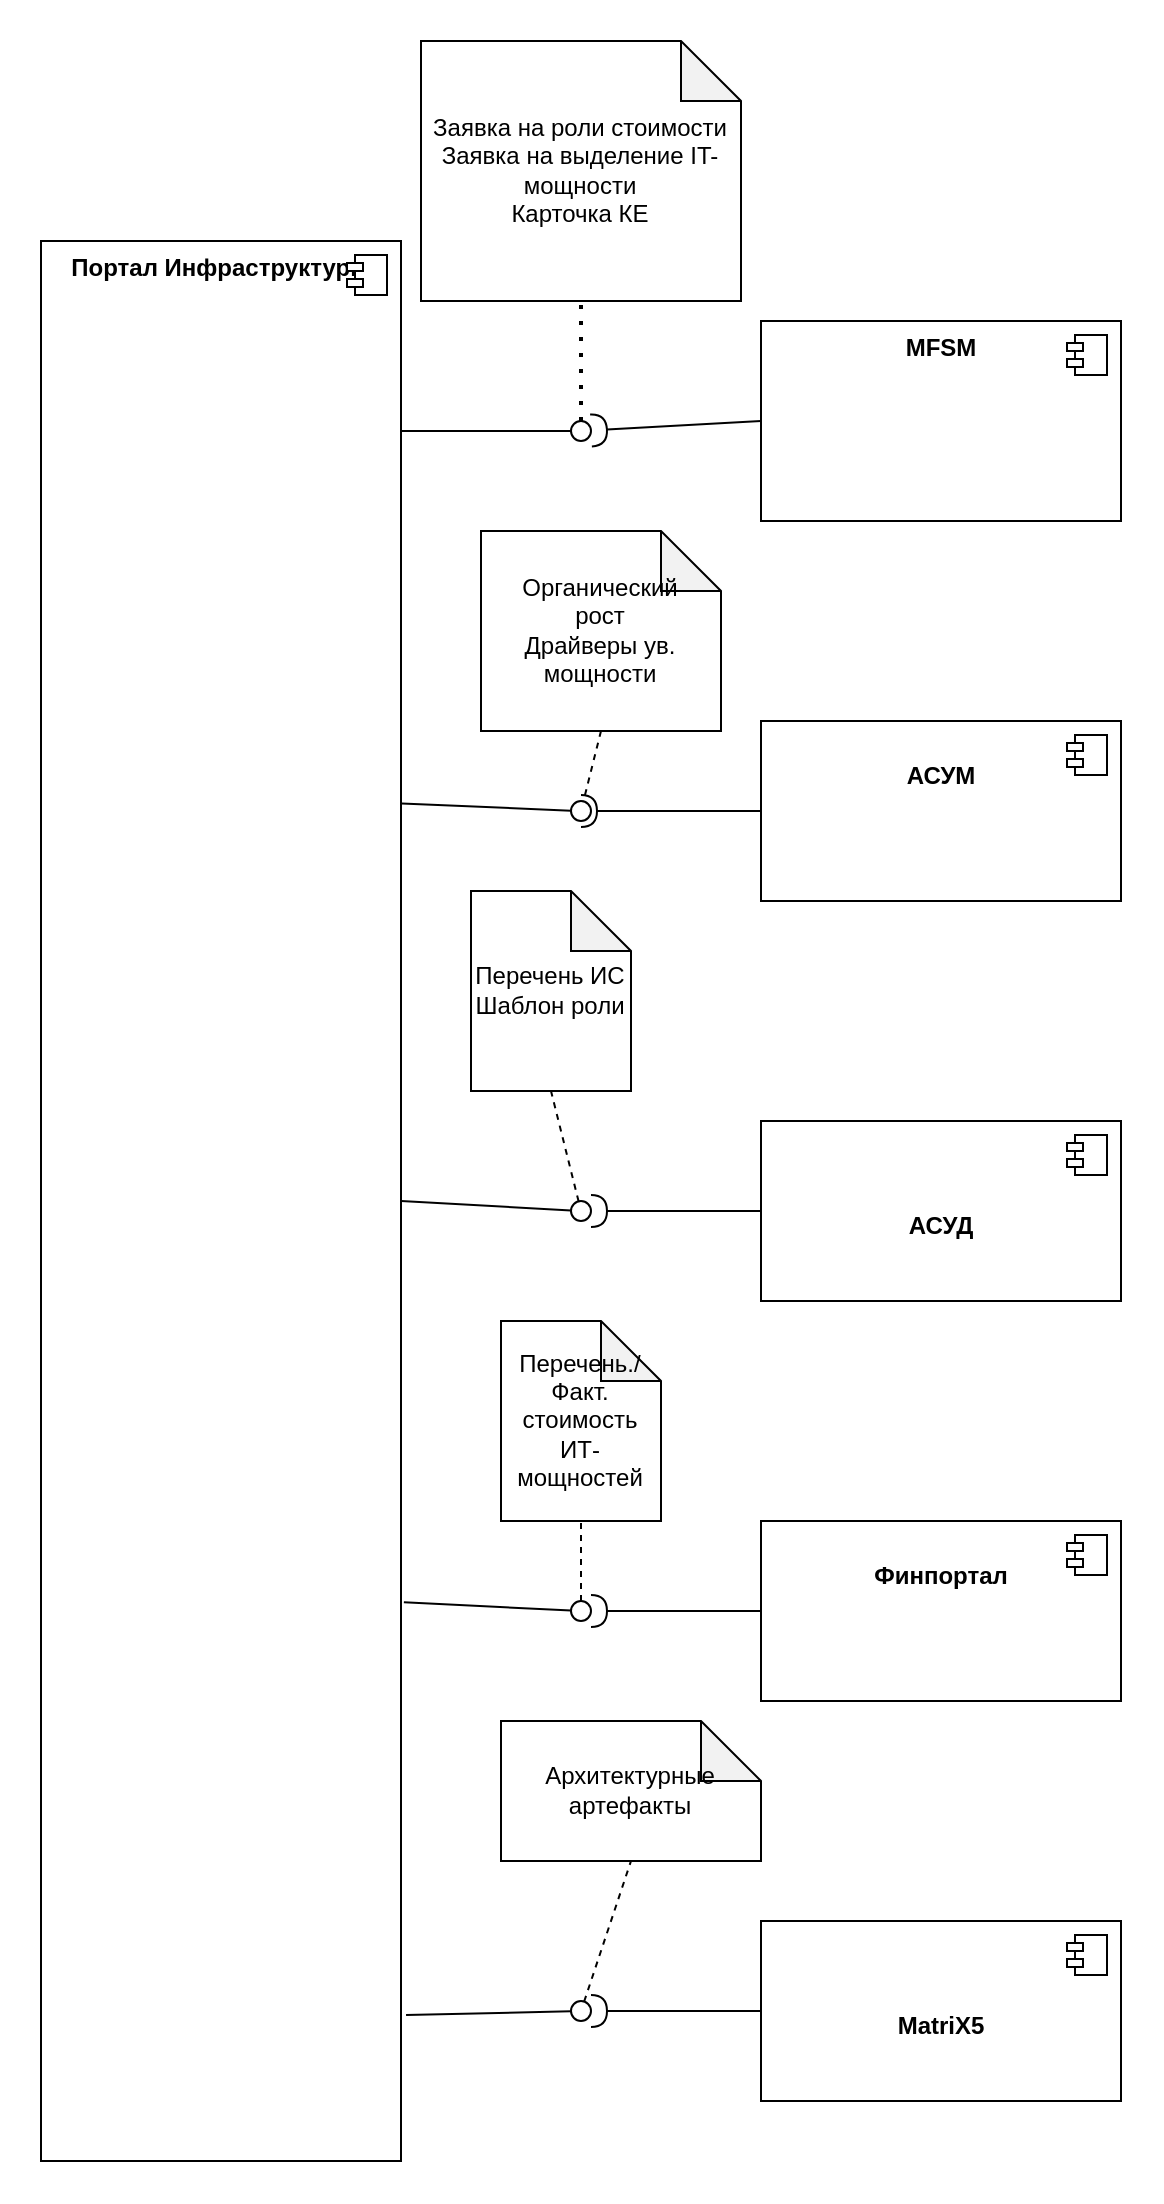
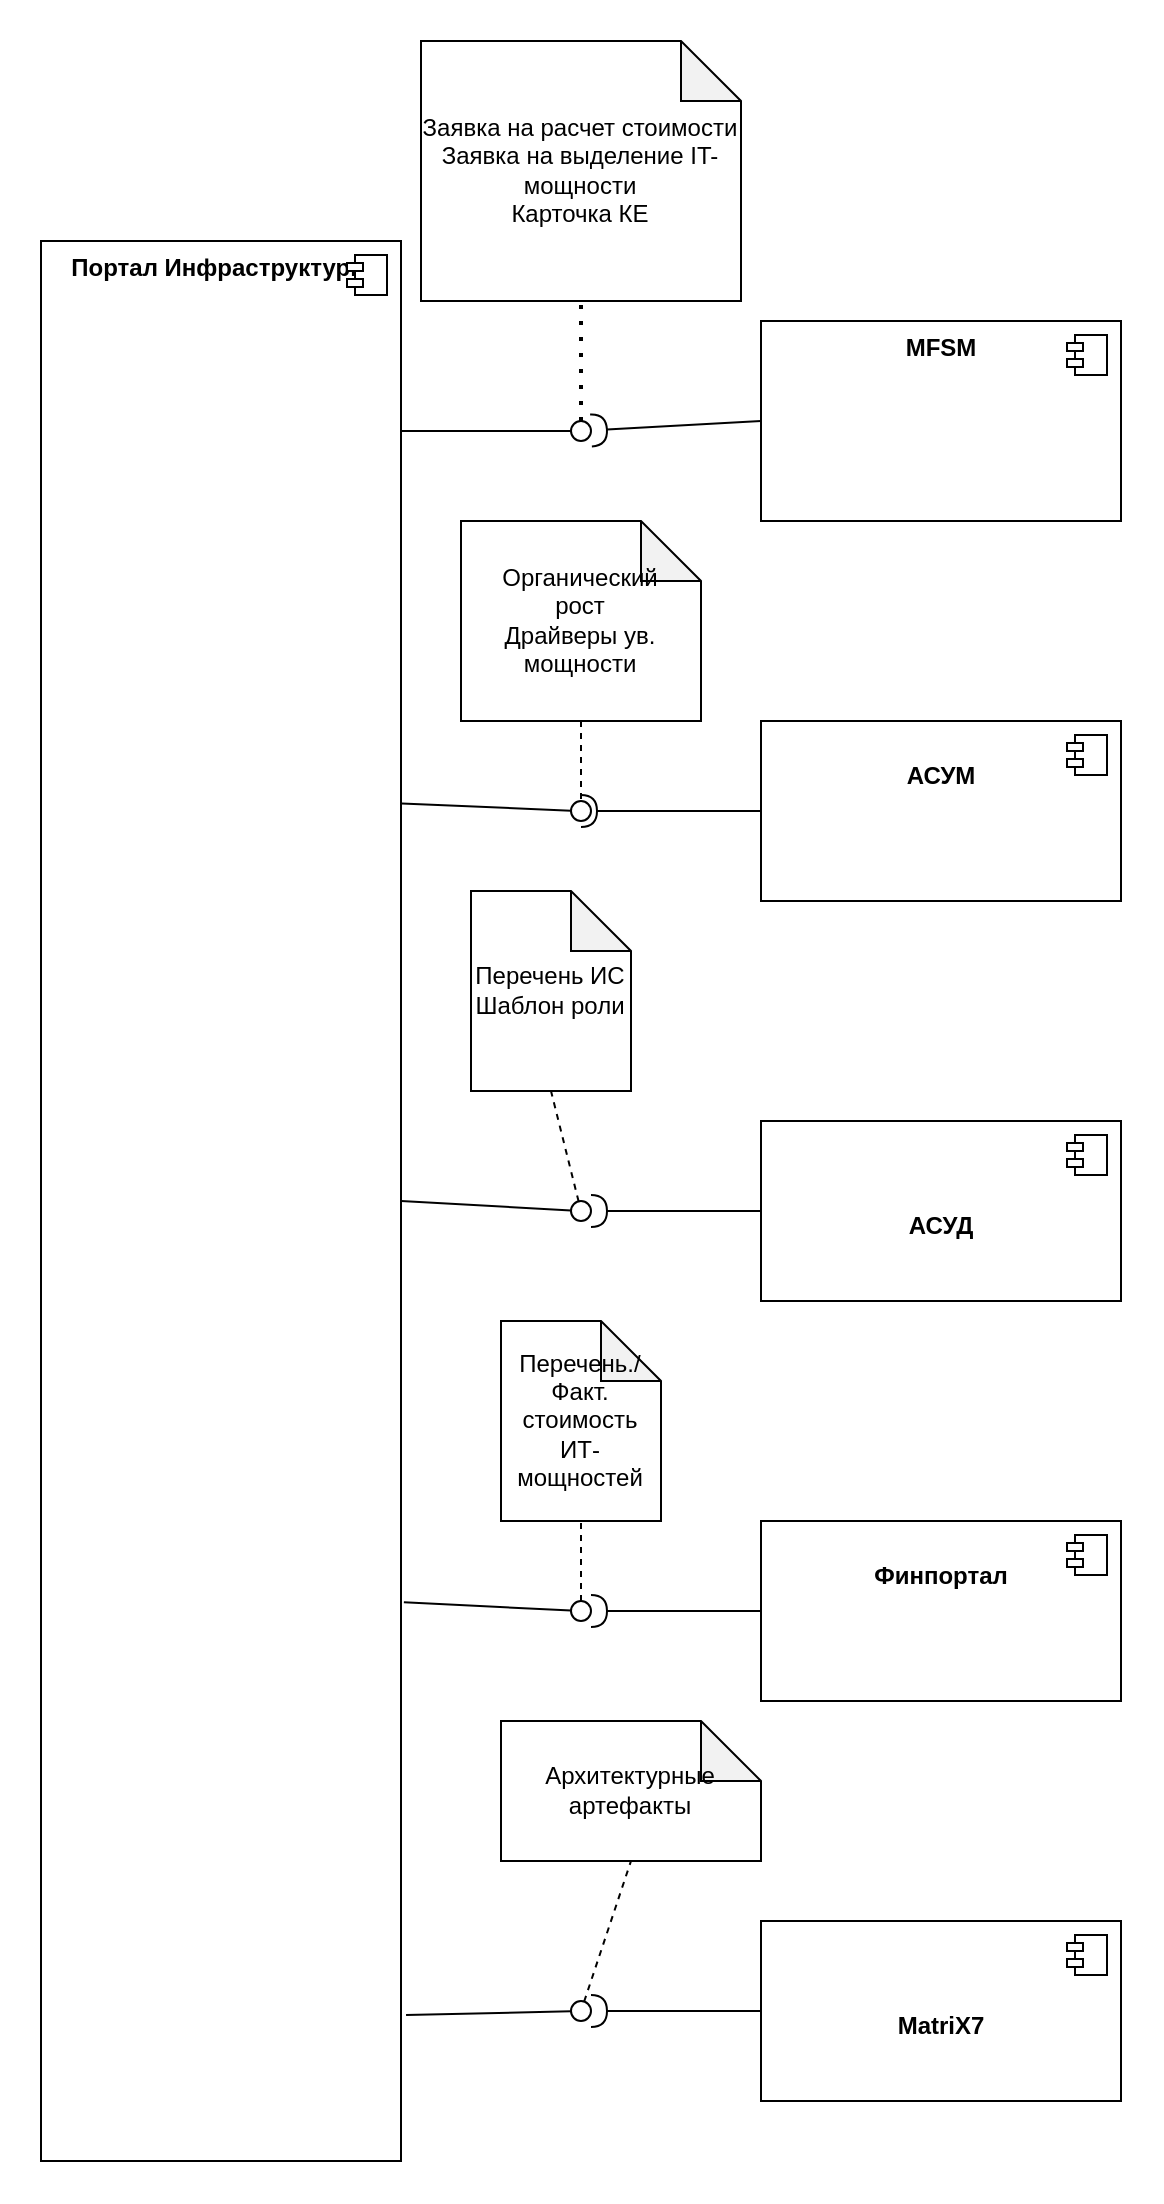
node "Заявка на роли стоимости Заявка на выделение IT-мощности Карточка КЕ": label "Заявка на роли стоимости Заявка на выделение IT-мощности Карточка КЕ" -> "Заявка на расчет стоимости Заявка на выделение IT-мощности Карточка КЕ"
node "Органический рост Драйверы ув. мощности": moved (601, 631) -> (581, 621)
node "MatriX5": label "MatriX5" -> "MatriX7"
